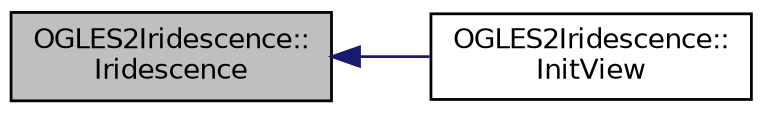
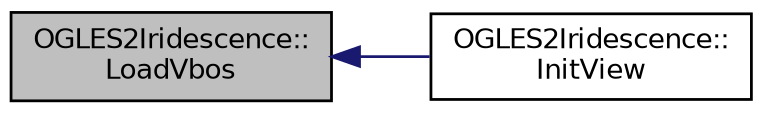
node "OGLES2Iridescence:: Iridescence": label "OGLES2Iridescence:: Iridescence" -> "OGLES2Iridescence:: LoadVbos"
